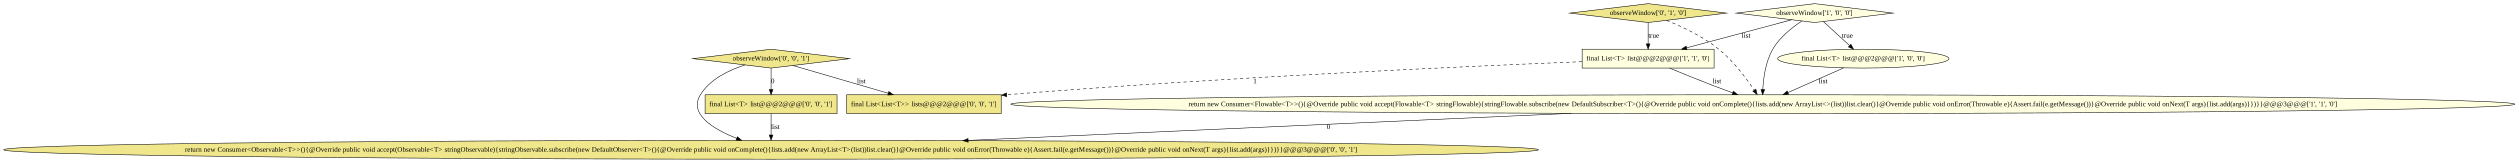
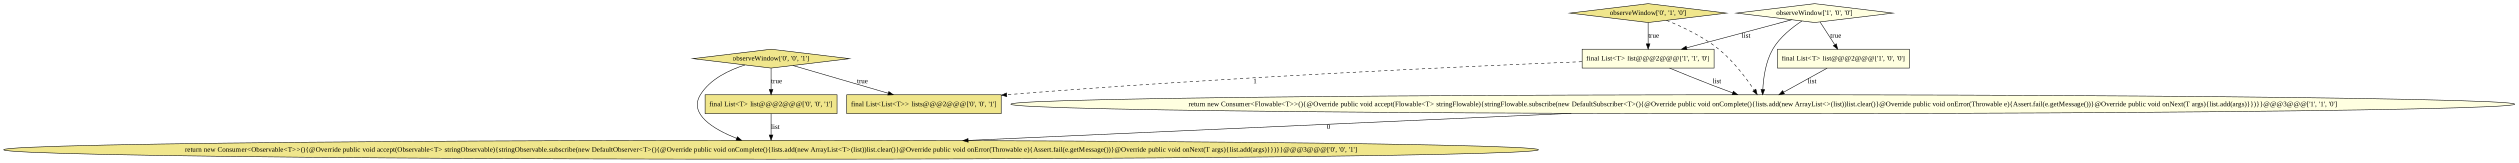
node "final List<T> list@@@2@@@['1', '0', '0']": shape ellipse -> box
edge "observeWindow['0', '0', '1']" -> "final List<T> list@@@2@@@['0', '0', '1']": label "0" -> "true"
edge "observeWindow['0', '0', '1']" -> "final List<List<T>> lists@@@2@@@['0', '0', '1']": label "list" -> "true"
